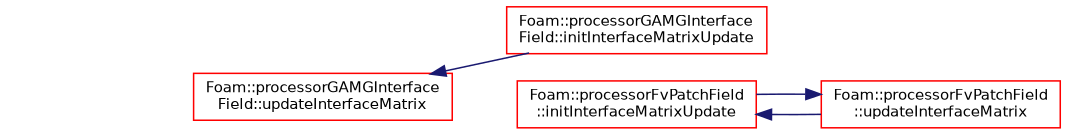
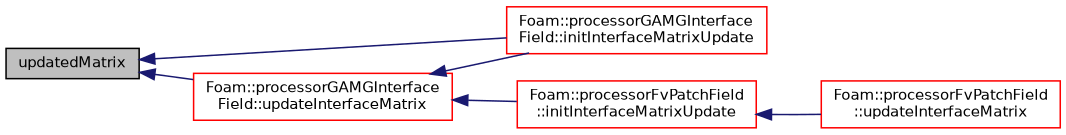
node "updatedMatrix": added
edge "Foam::processorFvPatchField ::initInterfaceMatrixUpdate" -> "Foam::processorFvPatchField ::updateInterfaceMatrix": now "Foam::processorFvPatchField ::initInterfaceMatrixUpdate" -> "Foam::processorGAMGInterface Field::updateInterfaceMatrix"
